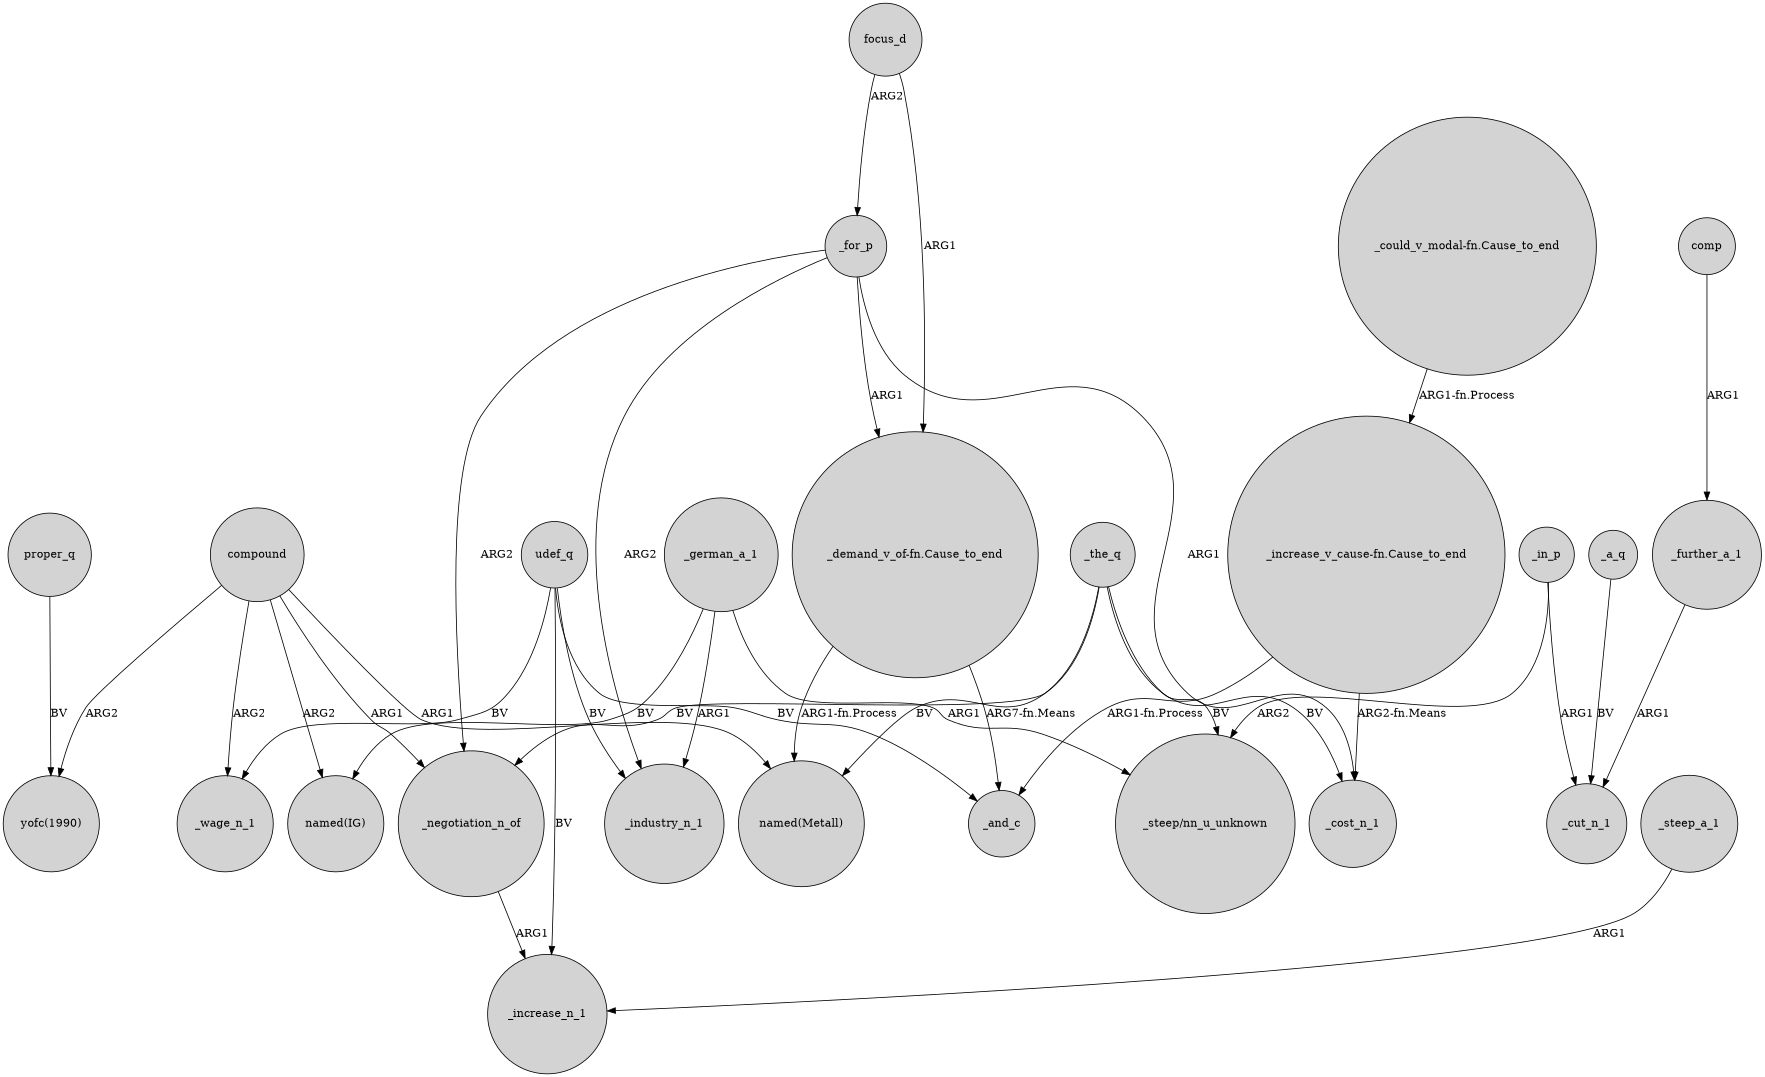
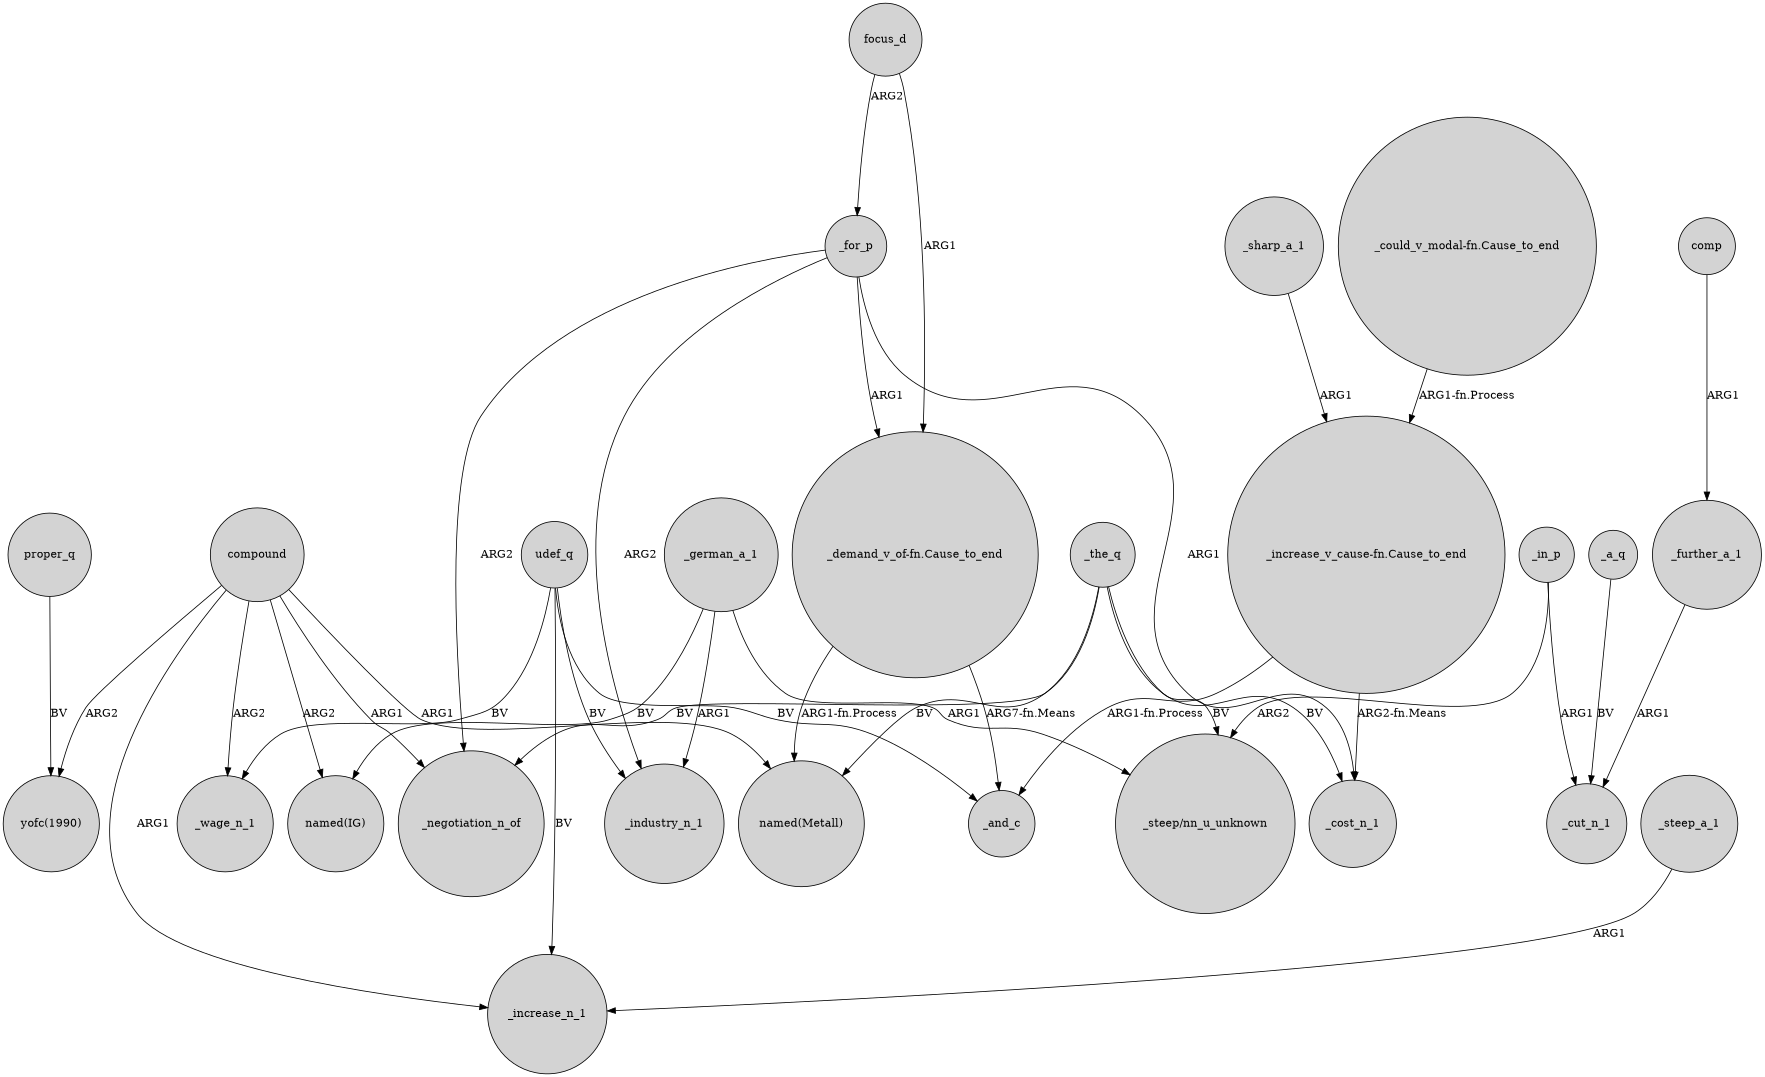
node "_sharp_a_1": added
edge "_negotiation_n_of" -> "_increase_n_1": now "compound" -> "_increase_n_1"
